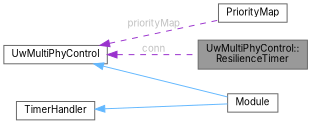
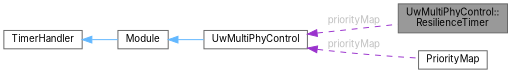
edge "UwMultiPhyControl:: ResilienceTimer" -> "UwMultiPhyControl": label " conn" -> " priorityMap"
edge "Module" -> "UwMultiPhyControl": reversed
